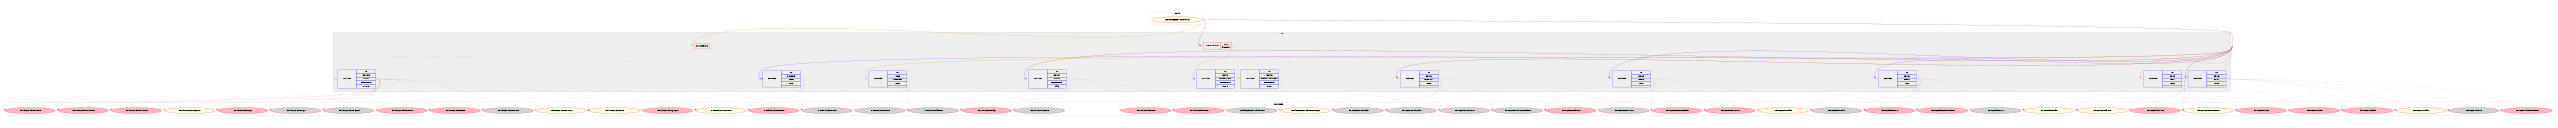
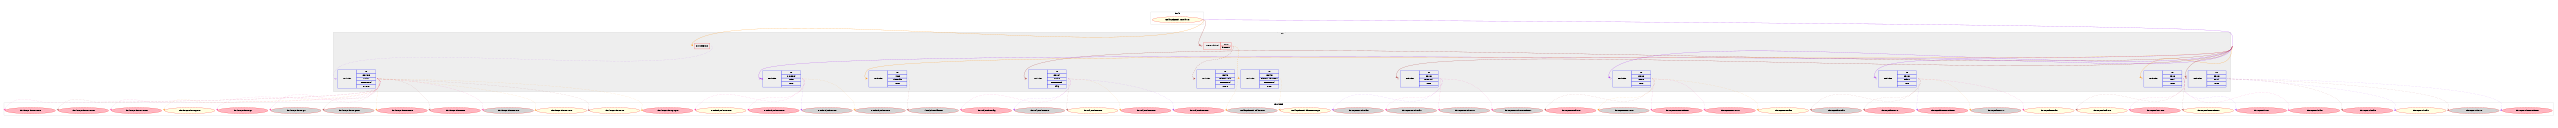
node "dev-util/cmake-3.11.0": added
